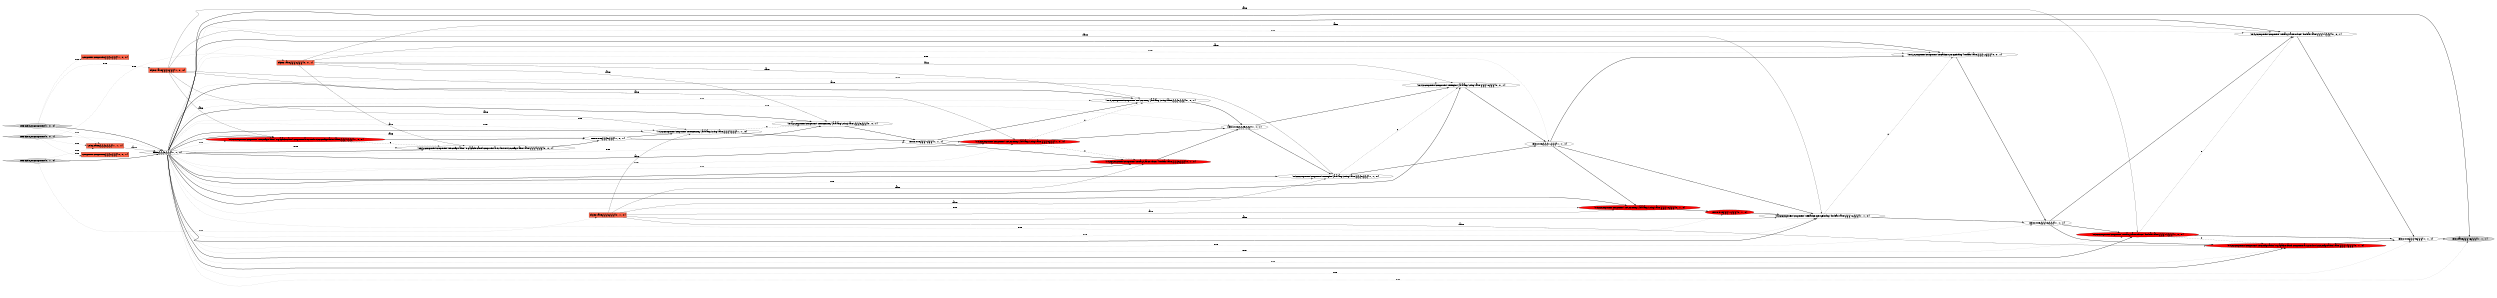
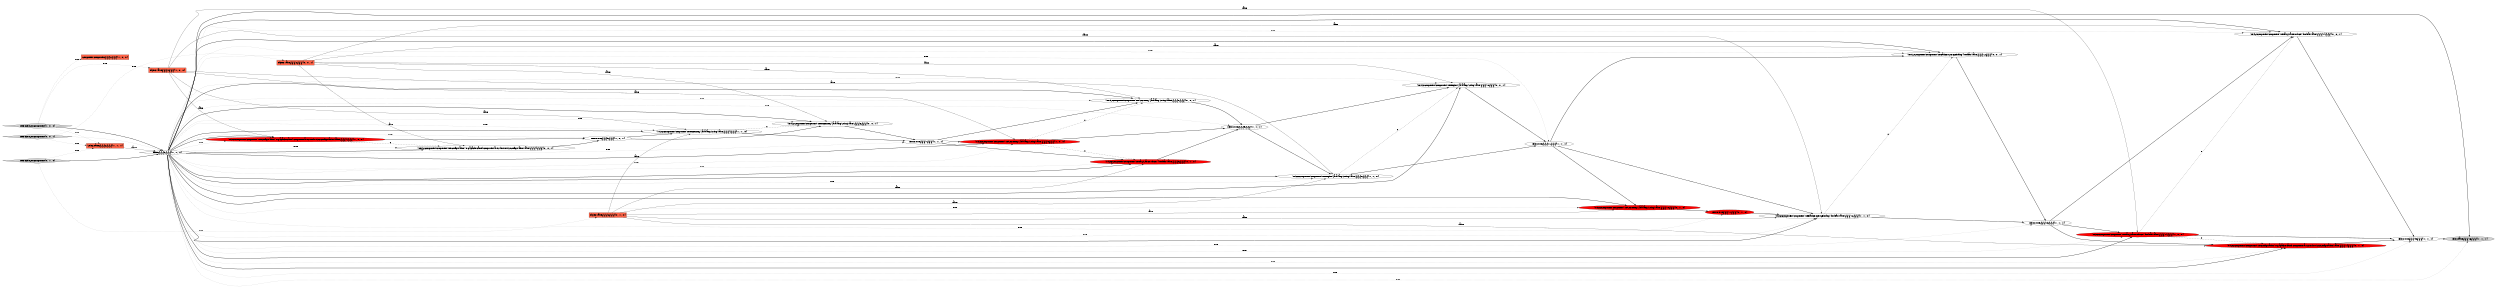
edge "name@@@3@@@['1', '1', '1']" -> "return true@@@5@@@['1', '0', '1']": label "value" -> "true"
node "Component component@@@2@@@['0', '0', '1']": removed
